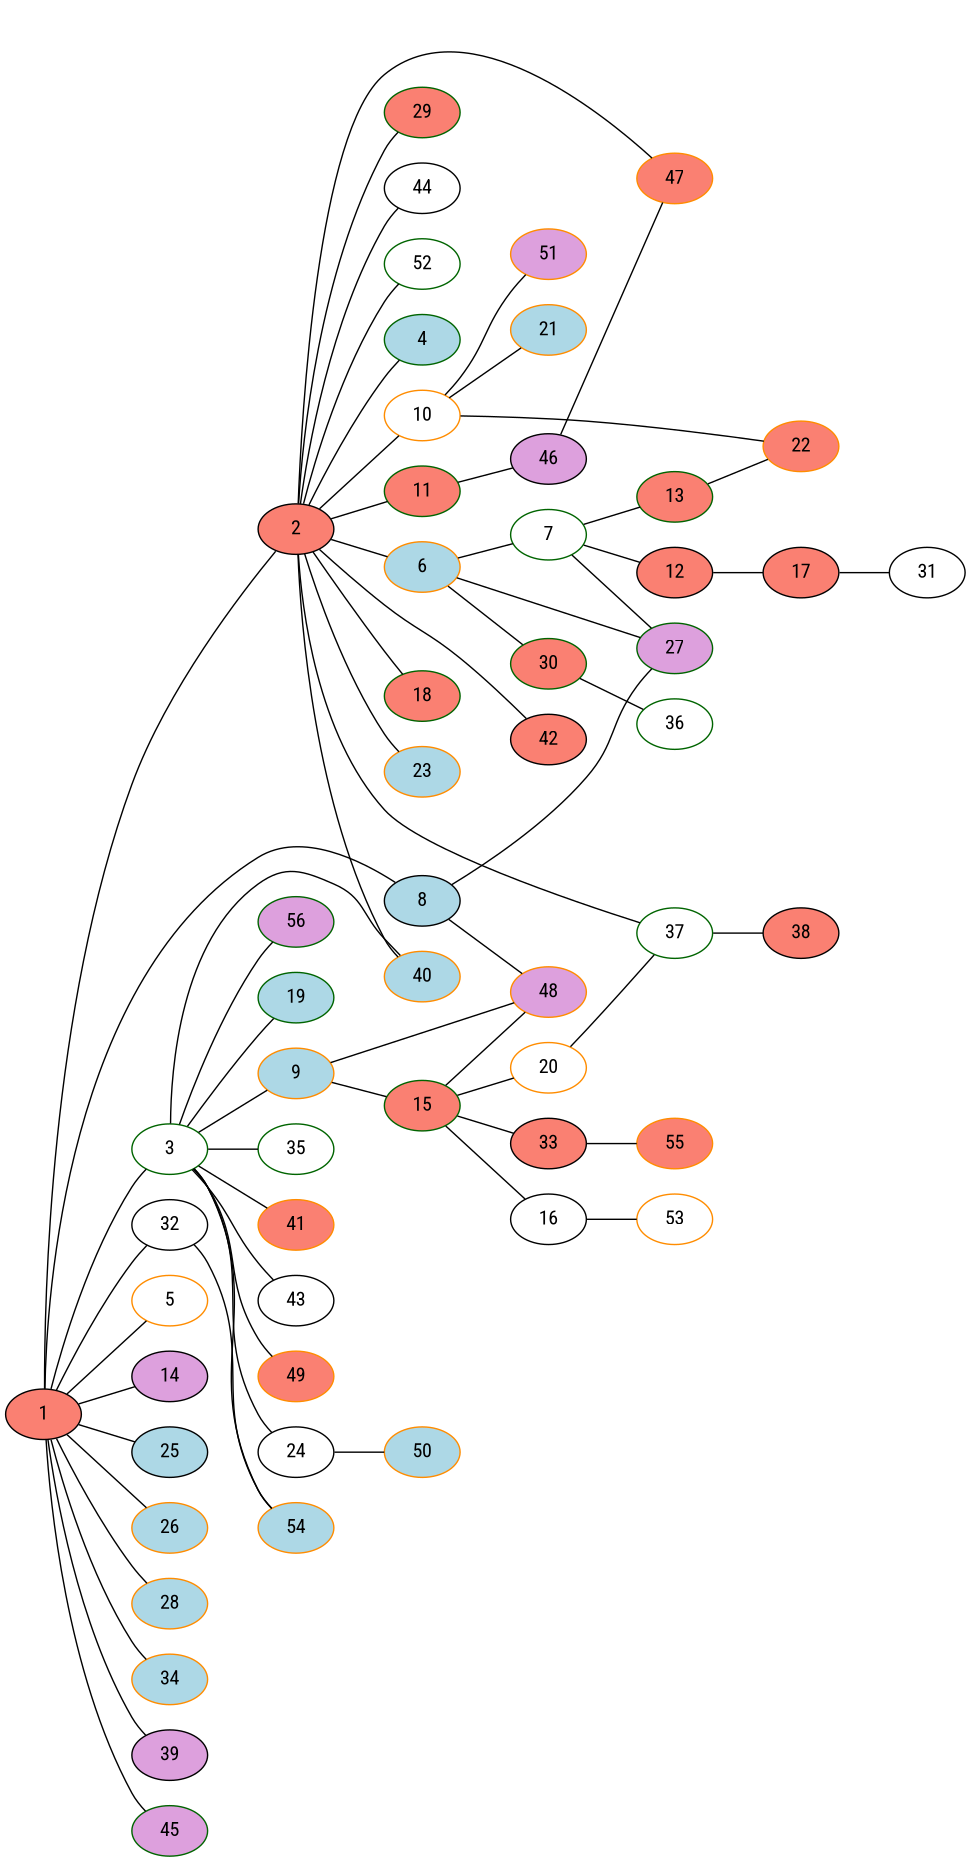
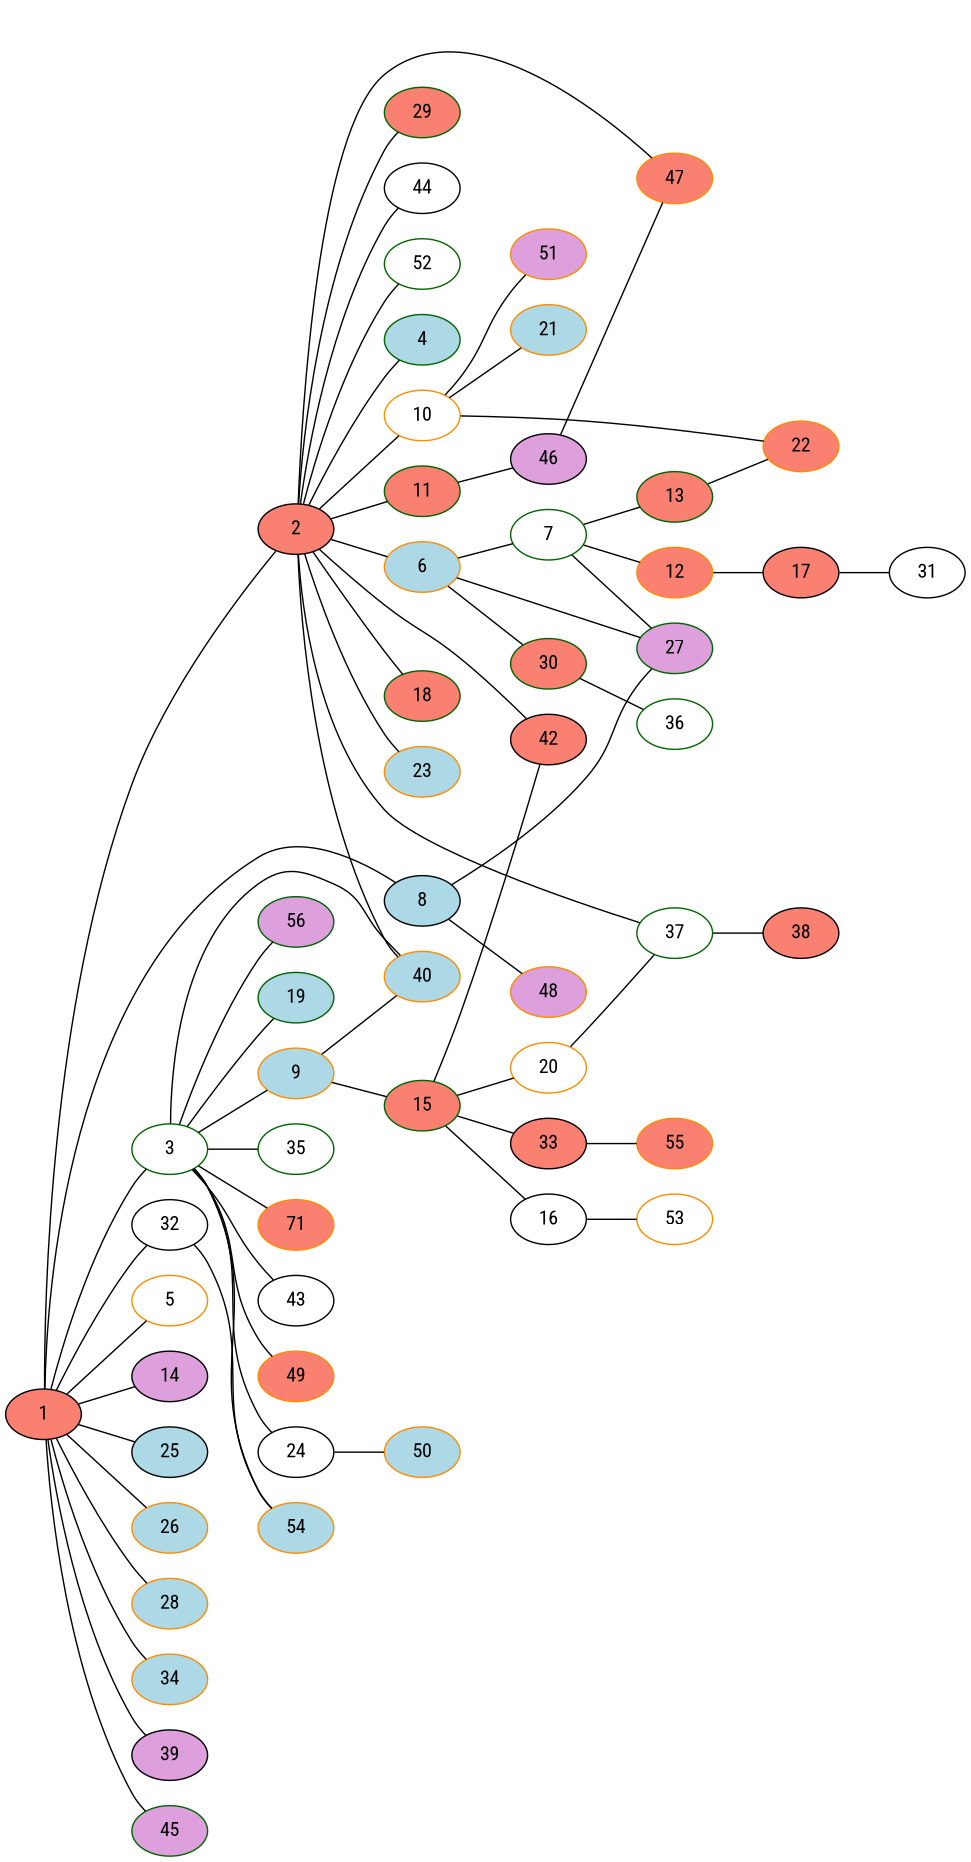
node "12": color black -> darkorange
edge "48" -- "9": now "40" -- "9"
edge "48" -- "15": now "42" -- "15"
node "41": label "41" -> "71"
